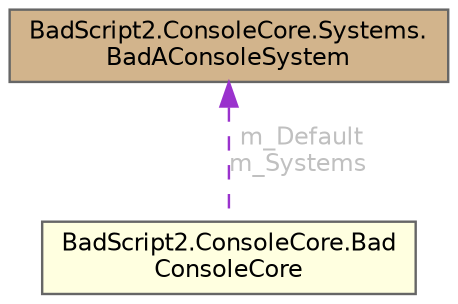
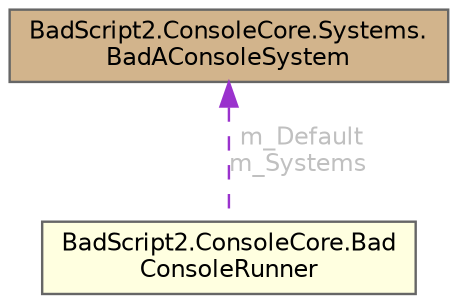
node "BadScript2.ConsoleCore.Bad ConsoleCore": label "BadScript2.ConsoleCore.Bad ConsoleCore" -> "BadScript2.ConsoleCore.Bad ConsoleRunner"
